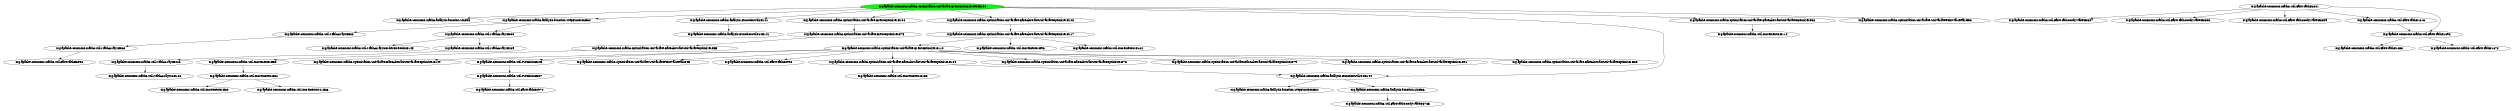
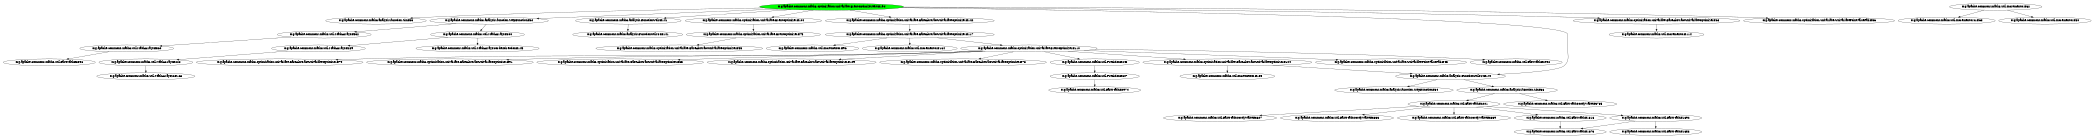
edge "org.apache.commons.math3.util.FastMath#1816" -> "org.apache.commons.math3.util.FastMath#1692": now "org.apache.commons.math3.util.FastMath#1816" -> "org.apache.commons.math3.util.FastMath#1673"
node "org.apache.commons.math3.util.Incrementor#53": removed
edge "org.apache.commons.math3.analysis.function.Sin#36" -> "org.apache.commons.math3.util.FastMath#2201": added
